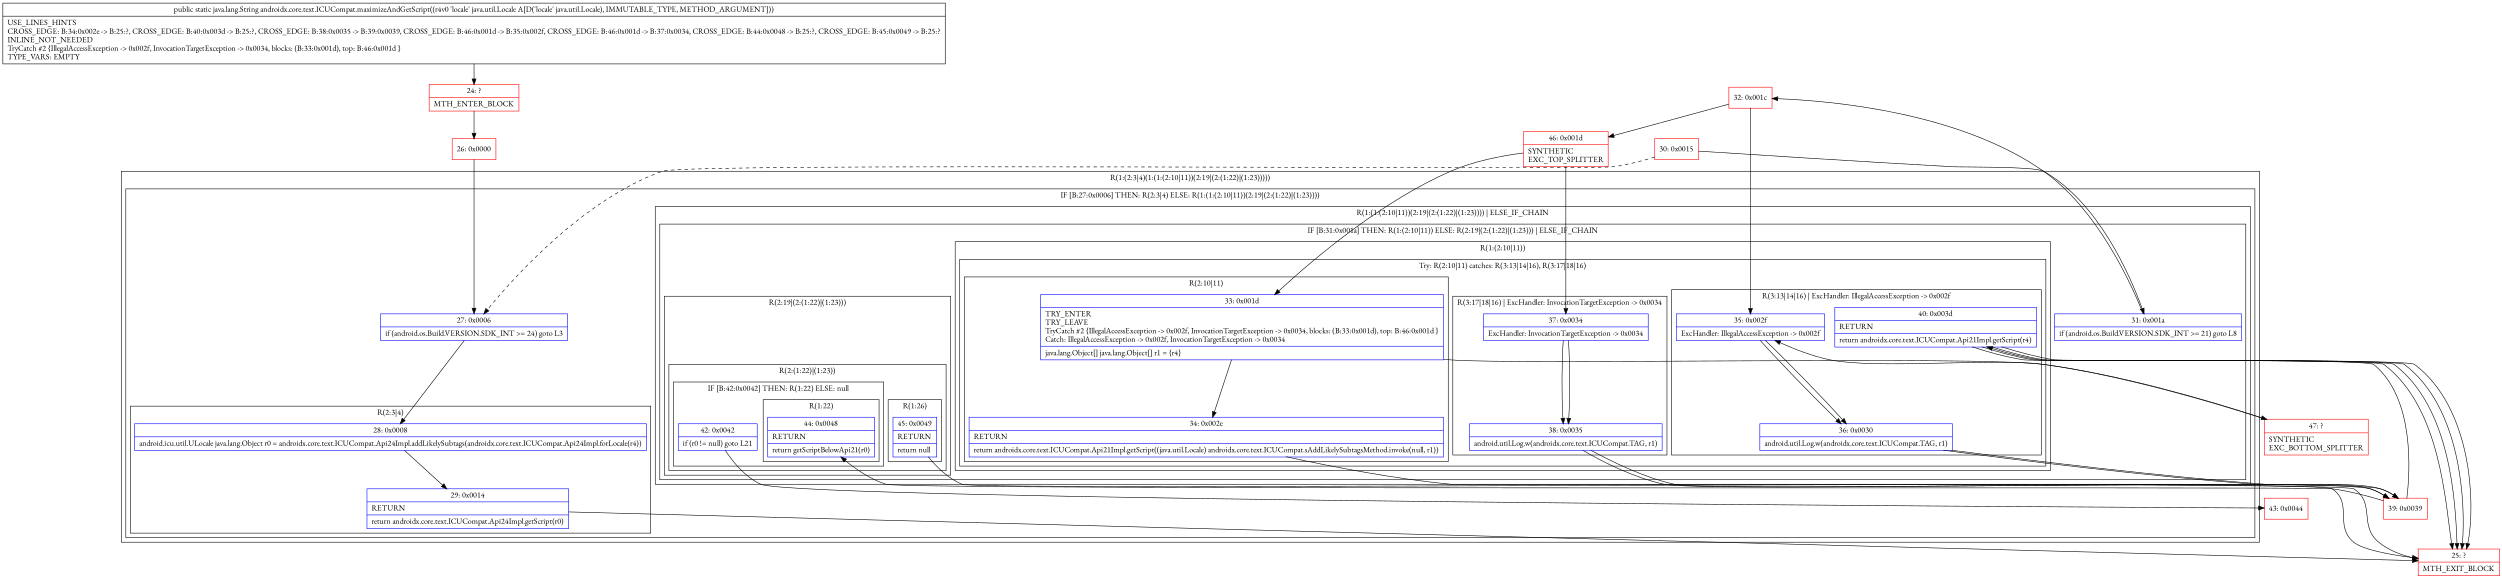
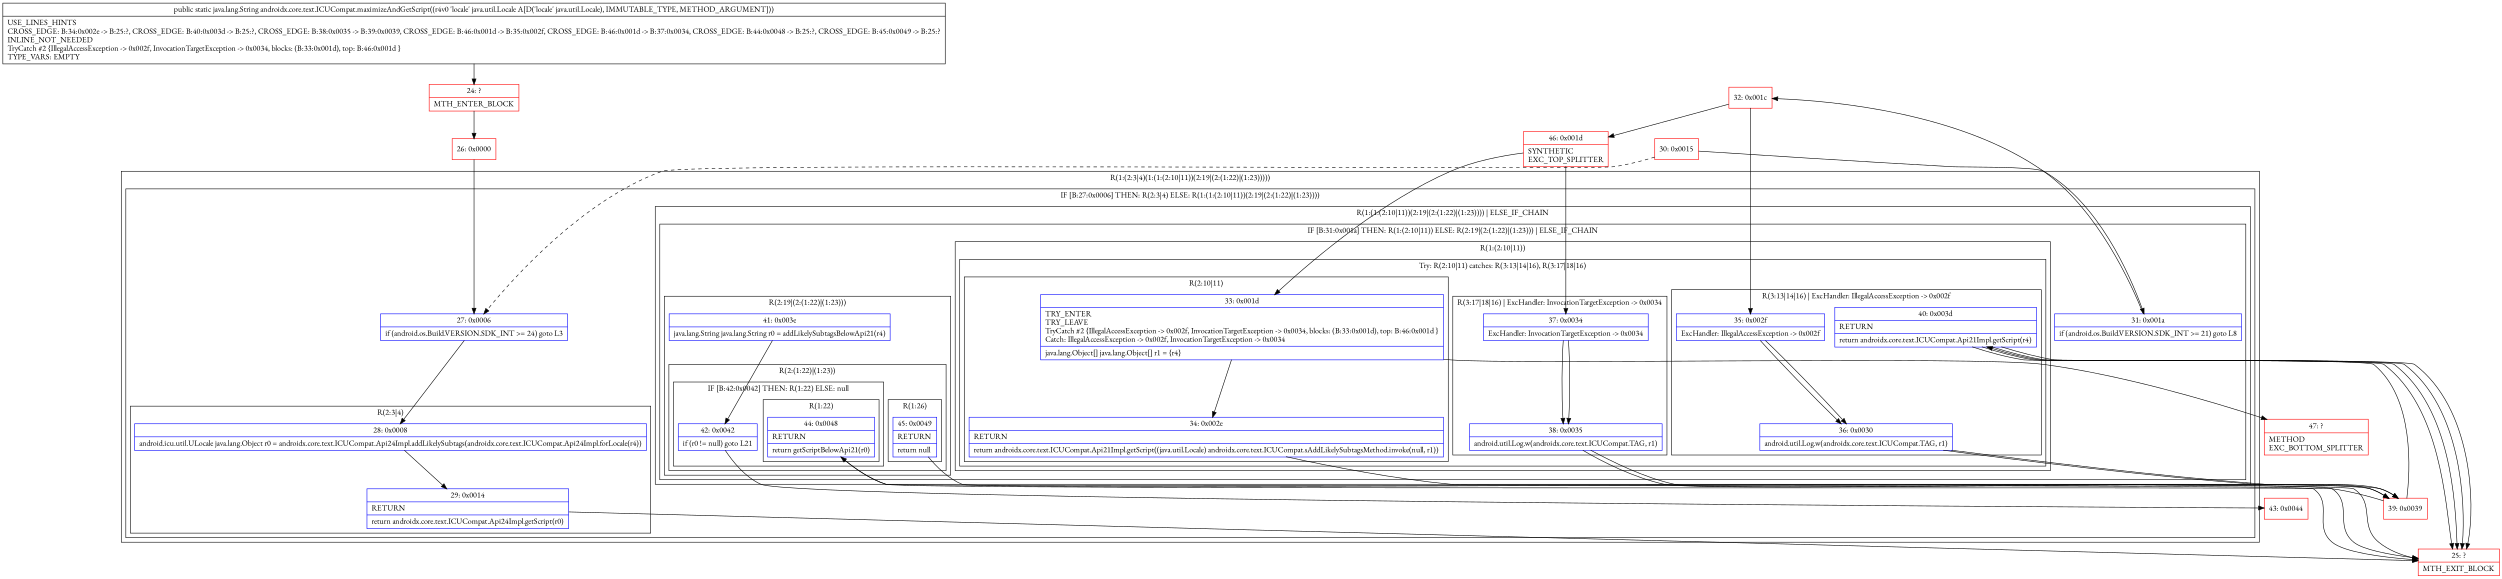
node "41: 0x003e": added
edge "47: ?" -> "35: 0x002f": removed
node "47: ?": text "SYNTHETIC" -> "METHOD"
edge "44: 0x0048" -> "25: ?": added
